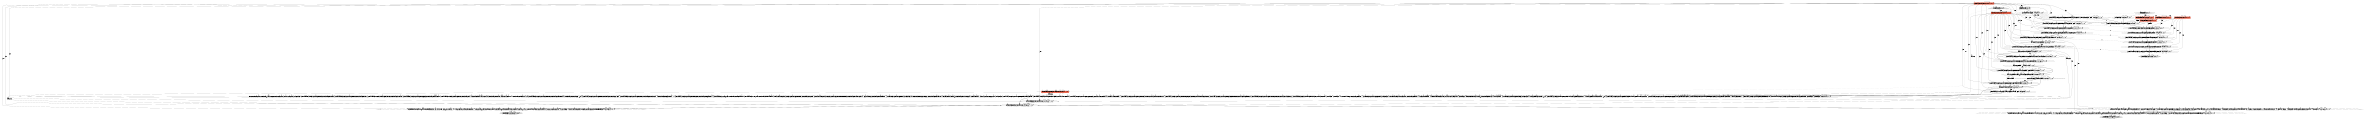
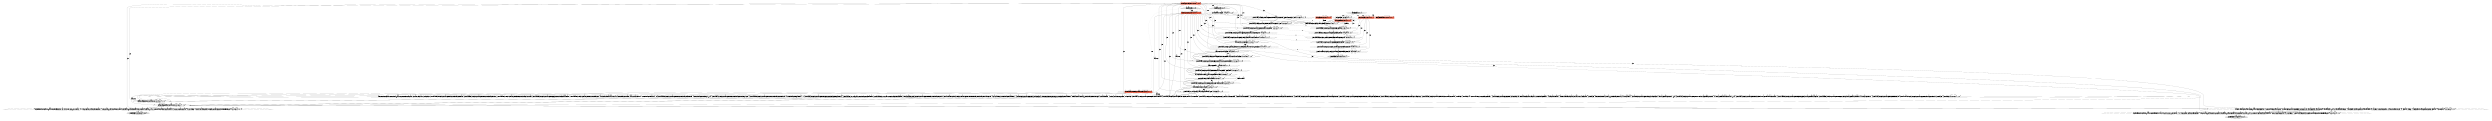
node "saveDataSource['1', '0', '0']": shape box -> diamond
edge "saveObjectFiler['0', '0', '1']" -> "dataSource.isShowSystemObjects()@@@10@@@['1', '1', '0']": now "saveObjectFiler['0', '0', '1']" -> "JsonWriter json@@@2@@@['0', '0', '1']"
